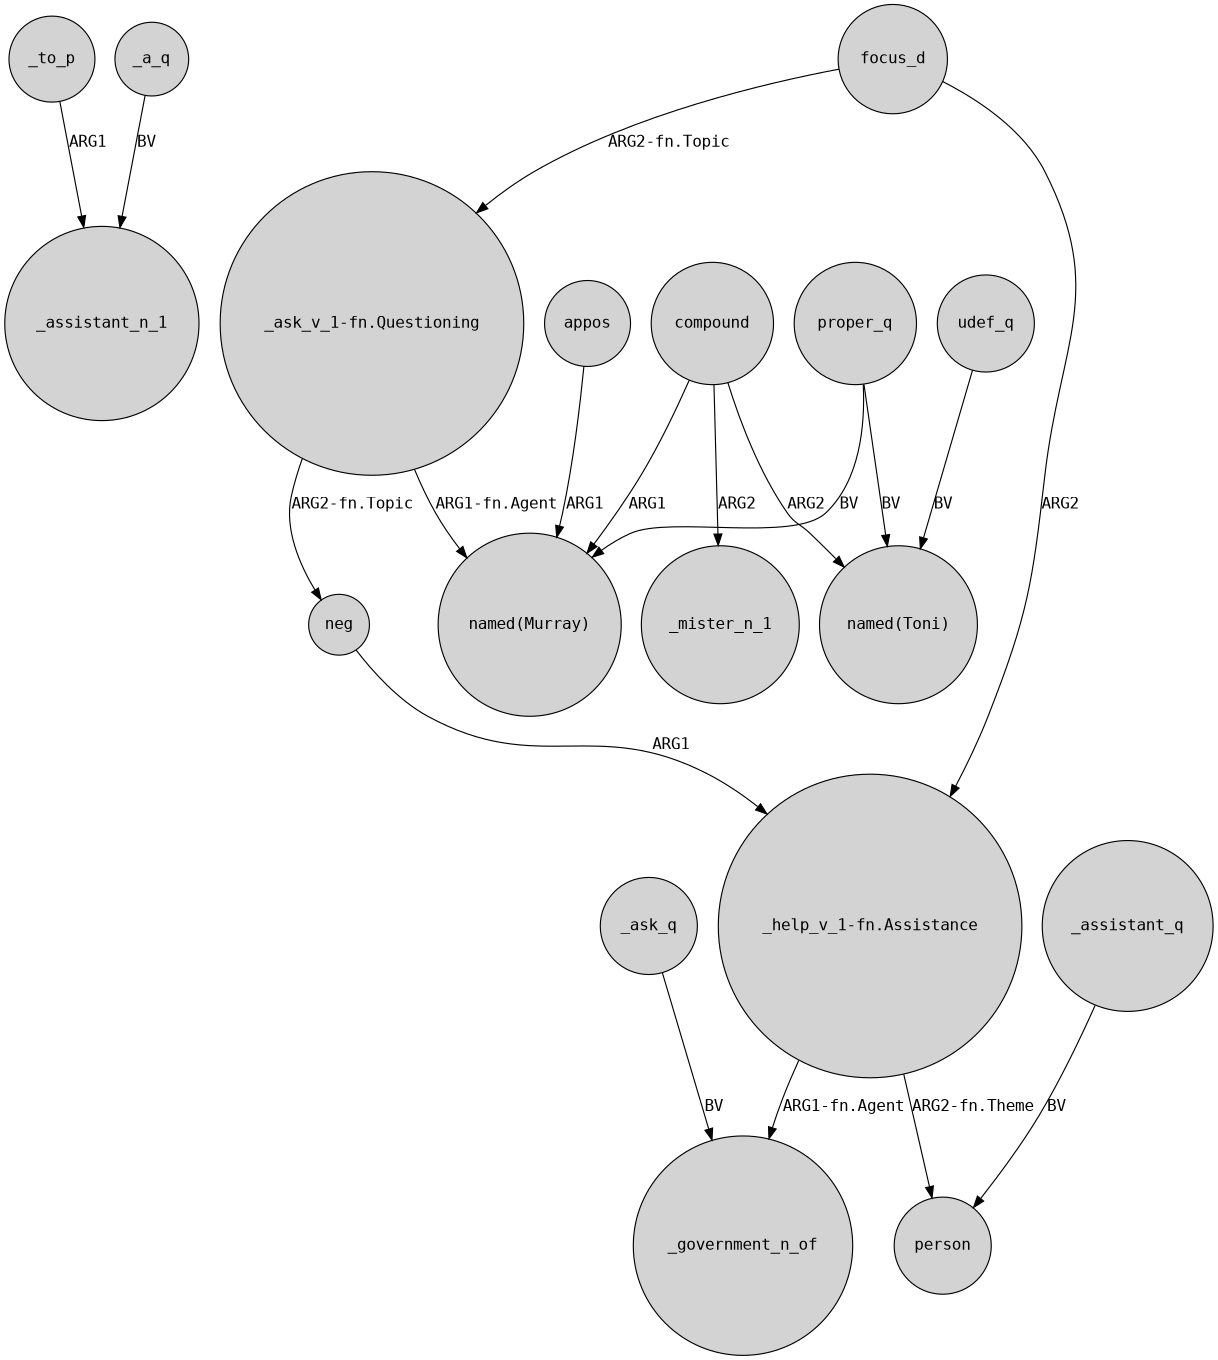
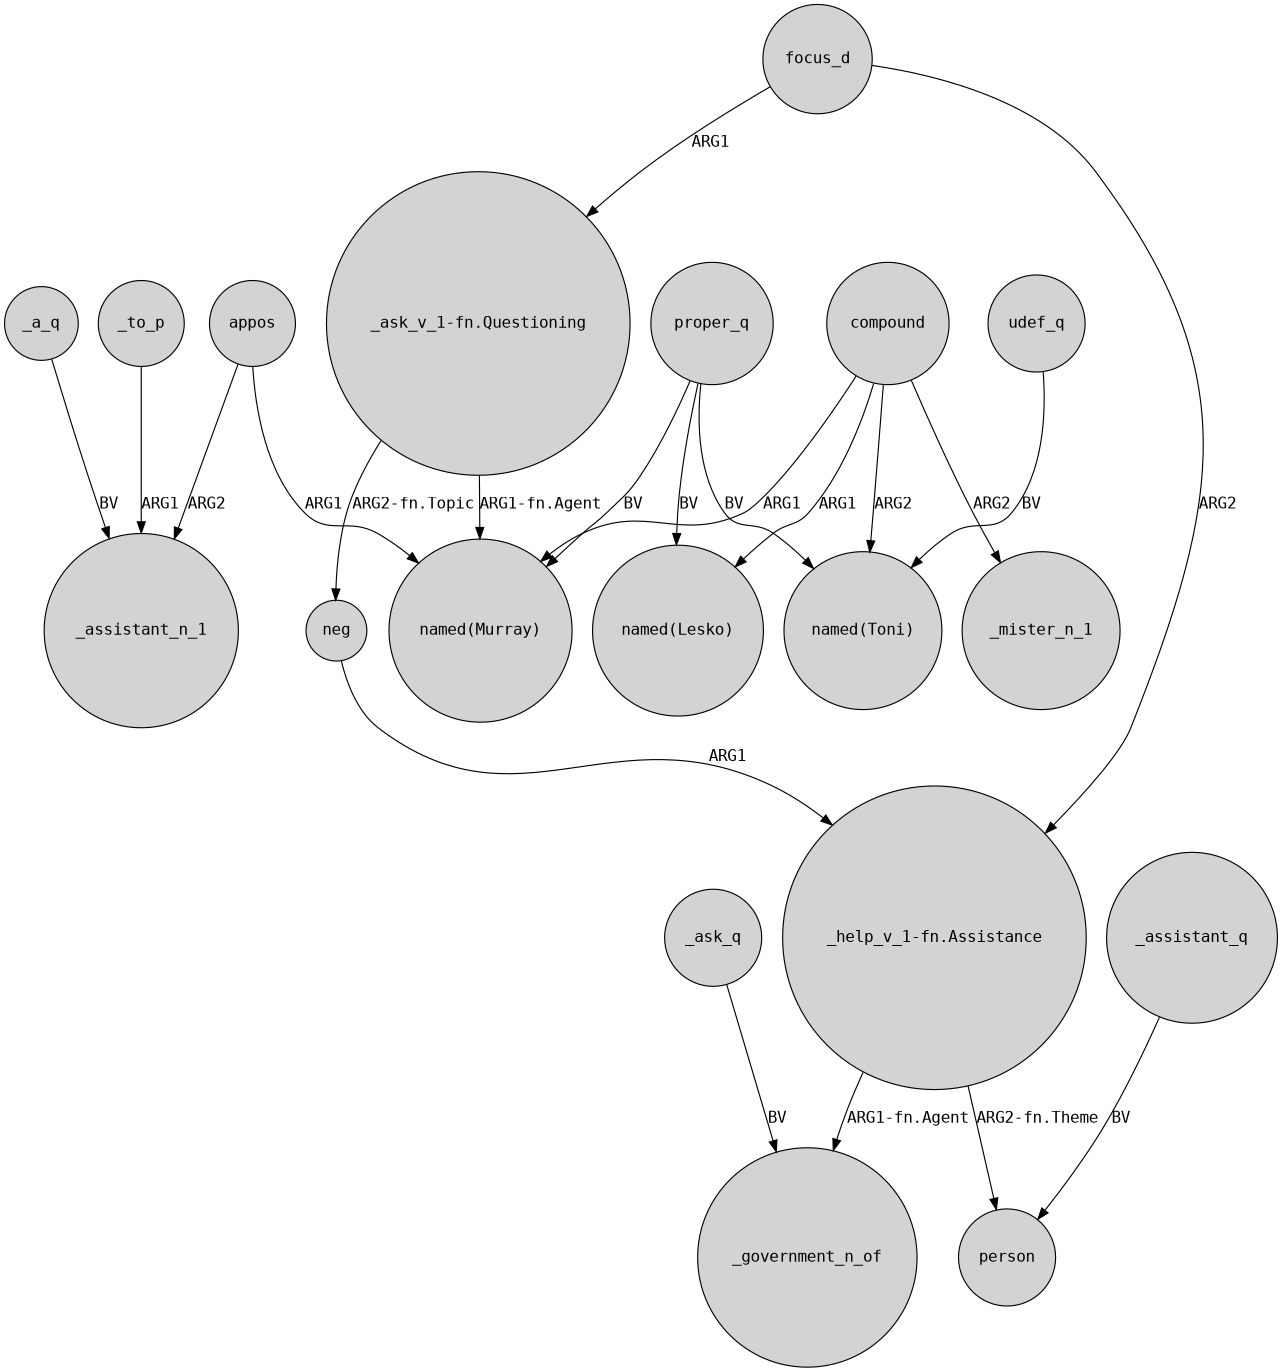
edge "focus_d" -> "_ask_v_1-fn.Questioning": label "ARG2-fn.Topic" -> "ARG1"
edge "appos" -> "_assistant_n_1": added, label "ARG2"
node "named(Lesko)": added
